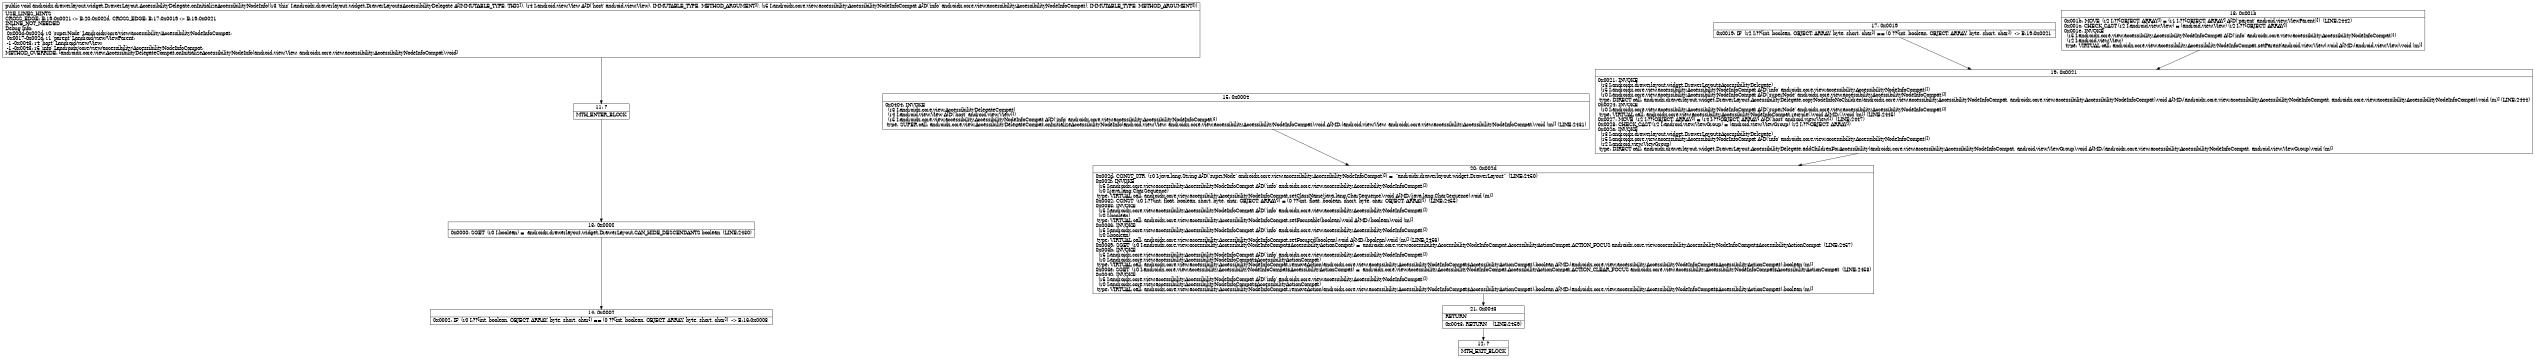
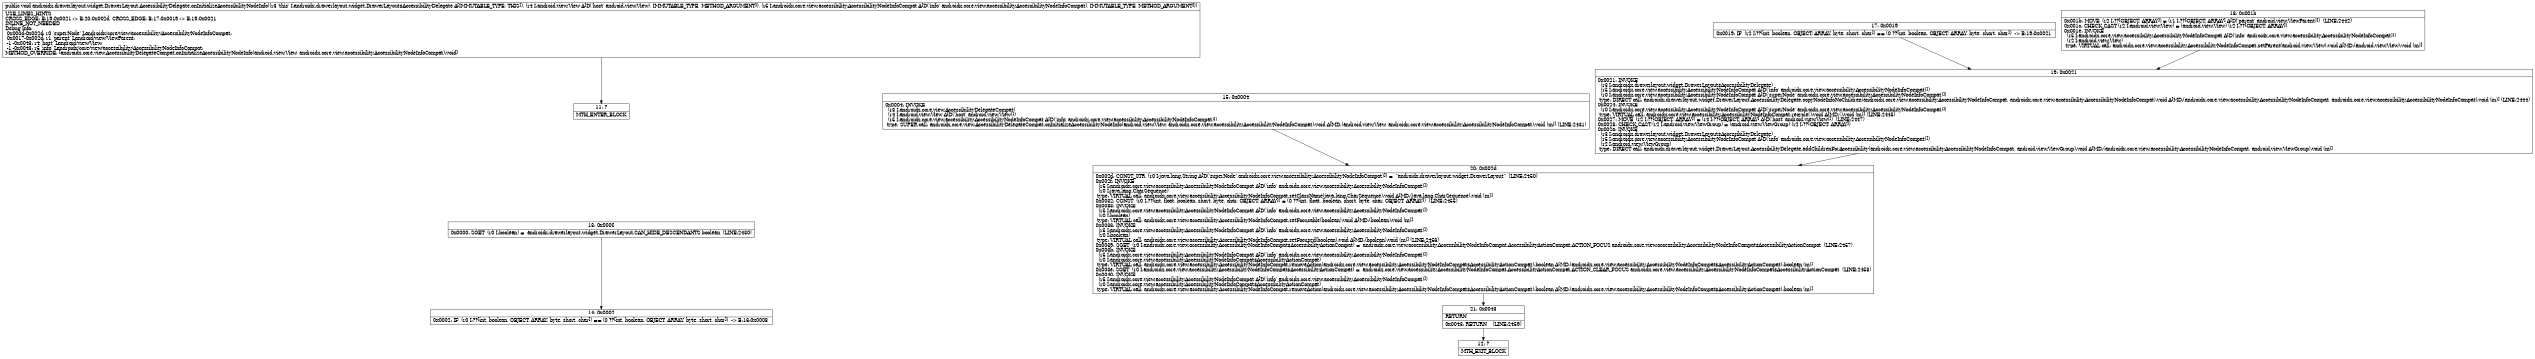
node "15: 0x0004": text "0x0404: INVOKE" -> "0x0004: INVOKE"
edge "11: ?" -> "13: 0x0000": removed
